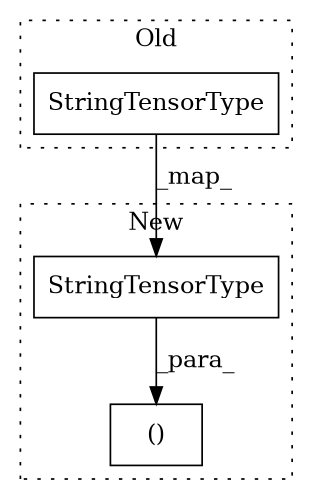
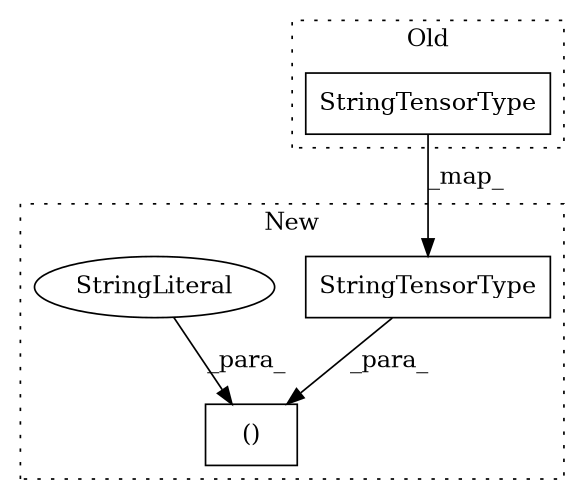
node "StringLiteral": added
